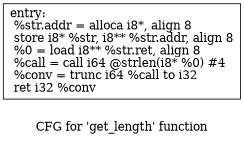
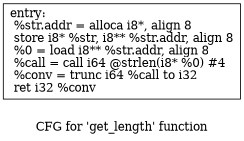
node "entry:": text "%0 = load i8** %str.ret, align 8" -> "%0 = load i8** %str.addr, align 8"
